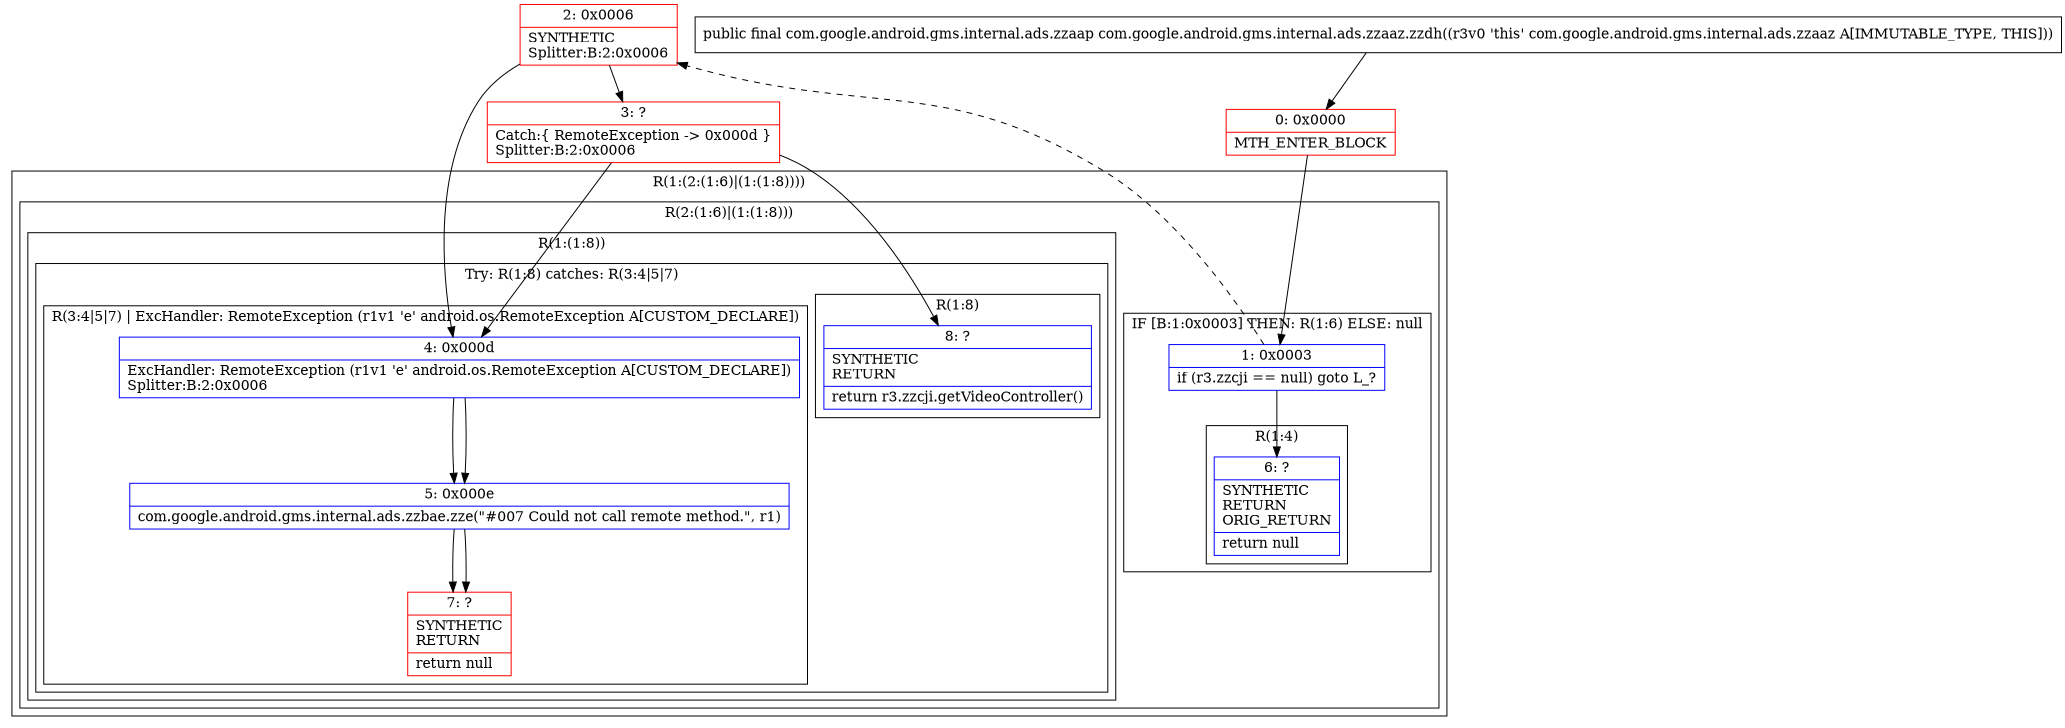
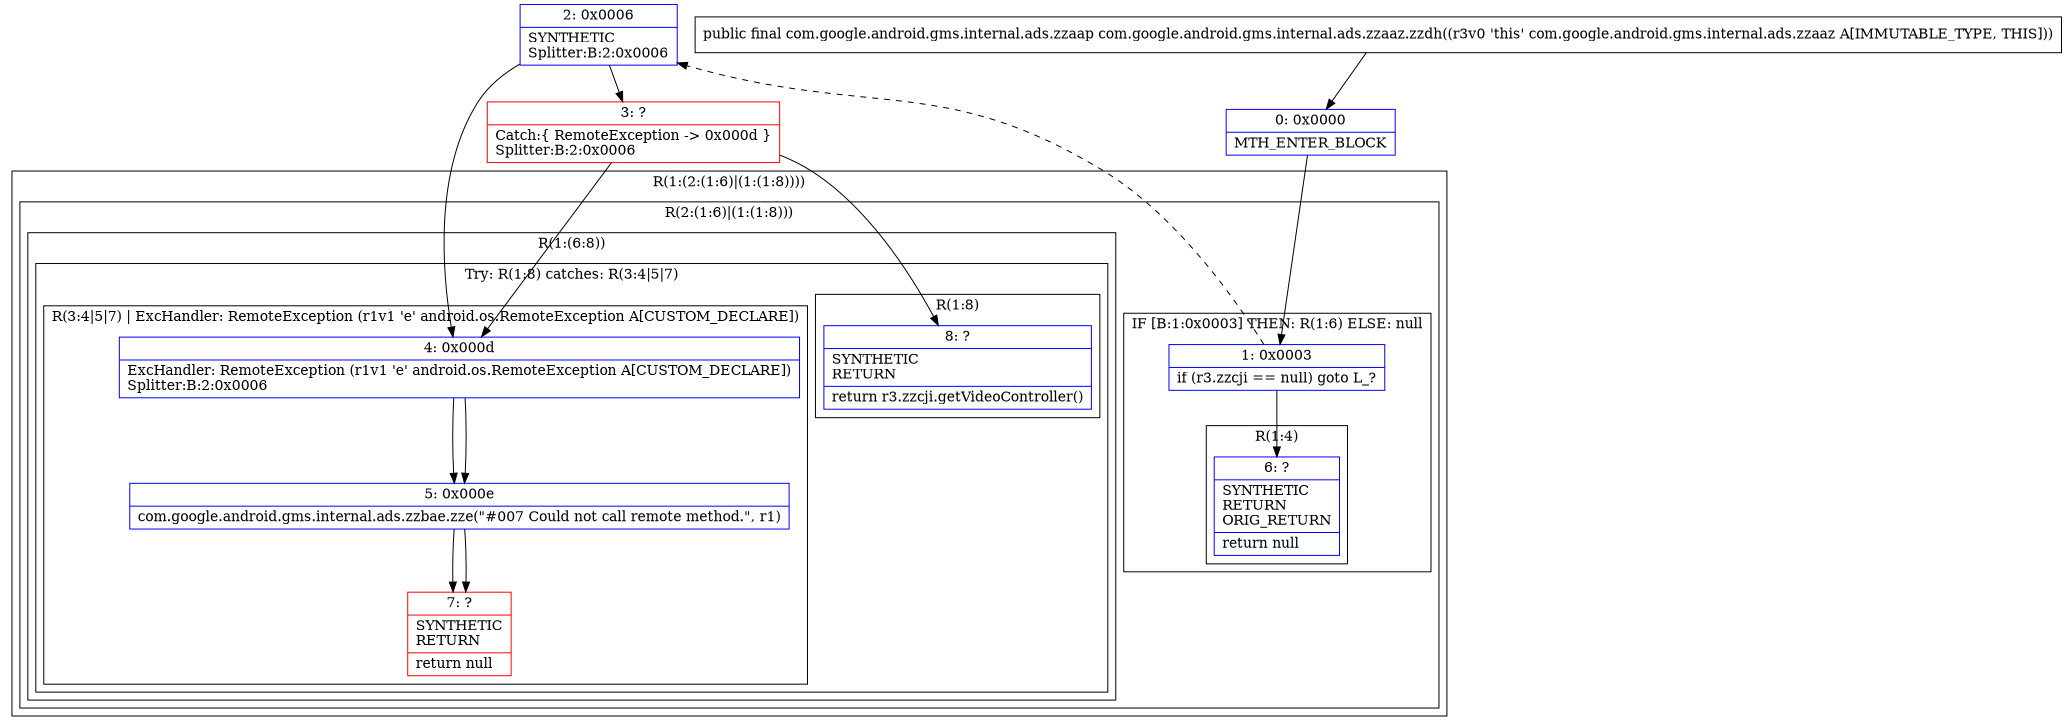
node "2: 0x0006": color red -> blue
node "0: 0x0000": color red -> blue
cluster "R(1:(1:8))": label "R(1:(1:8))" -> "R(1:(6:8))"
